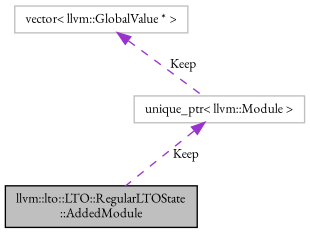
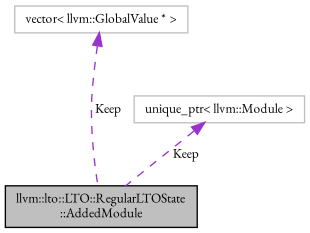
edge "unique_ptr< llvm::Module >" -> "vector< llvm::GlobalValue * >": now "llvm::lto::LTO::RegularLTOState ::AddedModule" -> "vector< llvm::GlobalValue * >"
